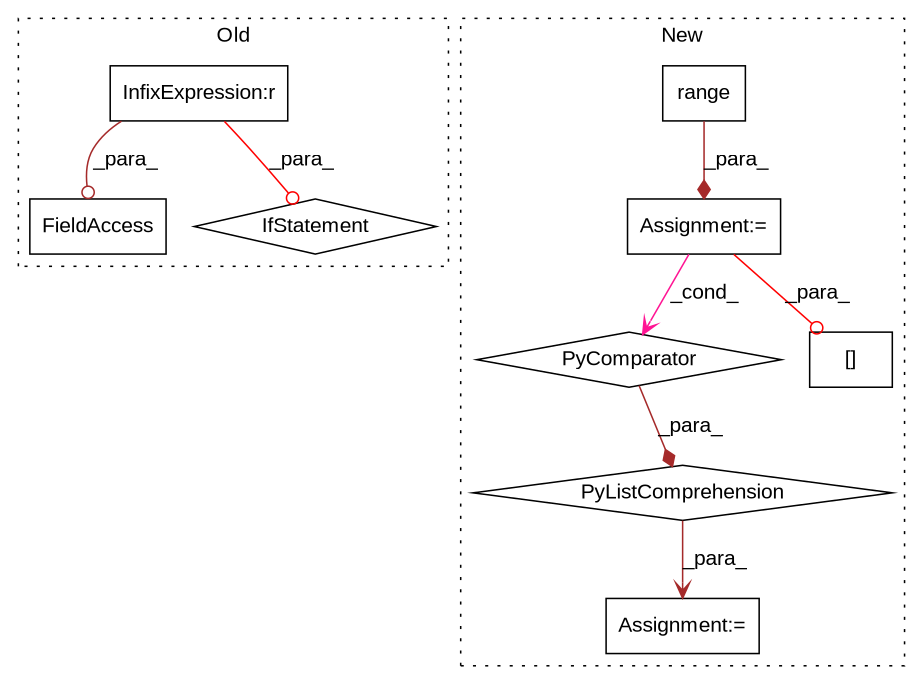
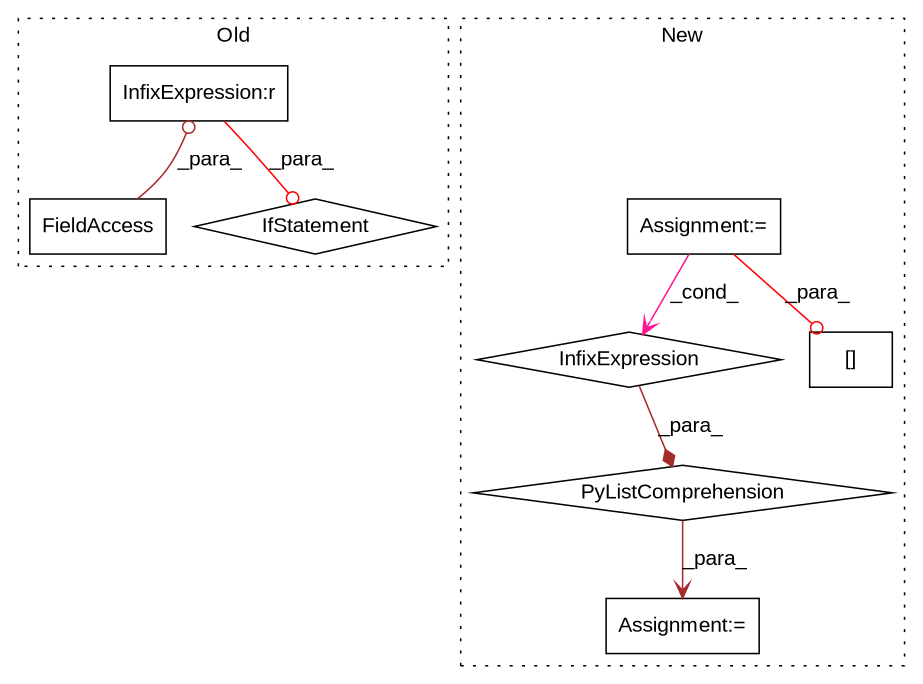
node "range": removed
edge "InfixExpression:r" -> "FieldAccess": reversed
node "PyComparator": label "PyComparator" -> "InfixExpression"
